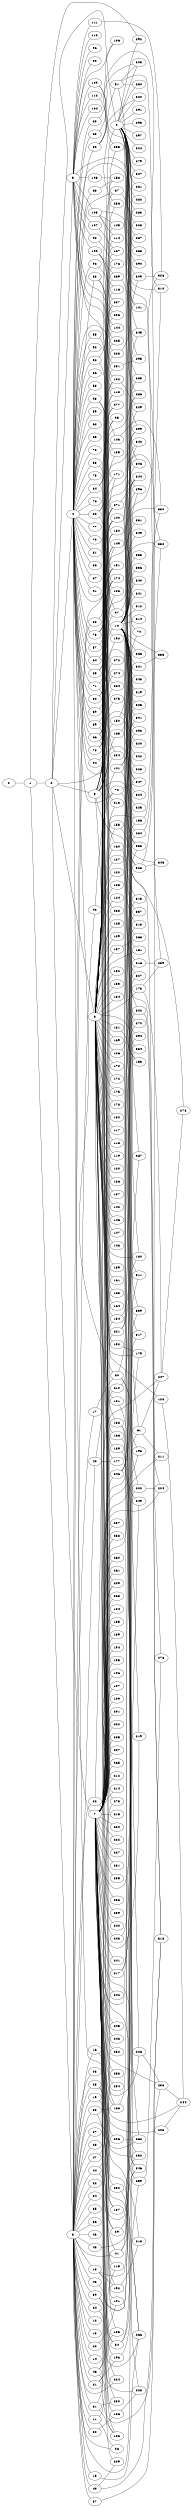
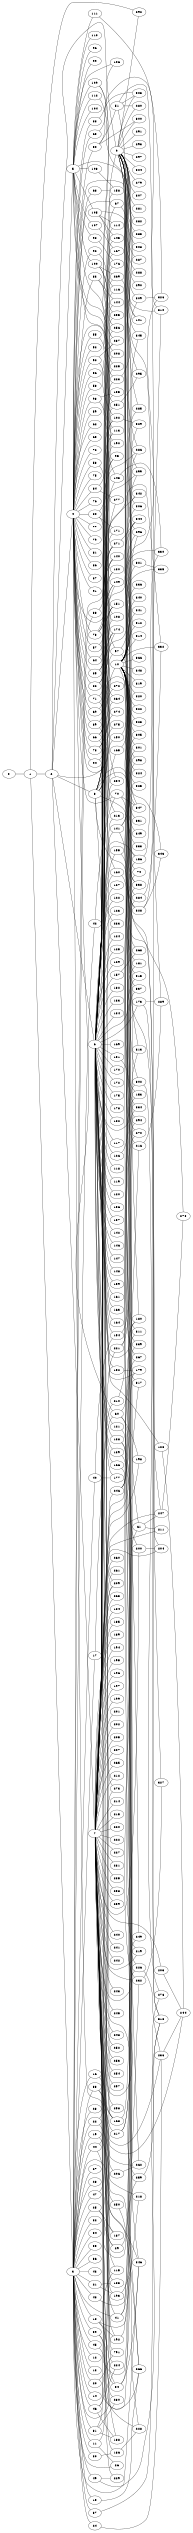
edge "327" -- "243": now "327" -- "232"
node "191": label "191" -> "791"
